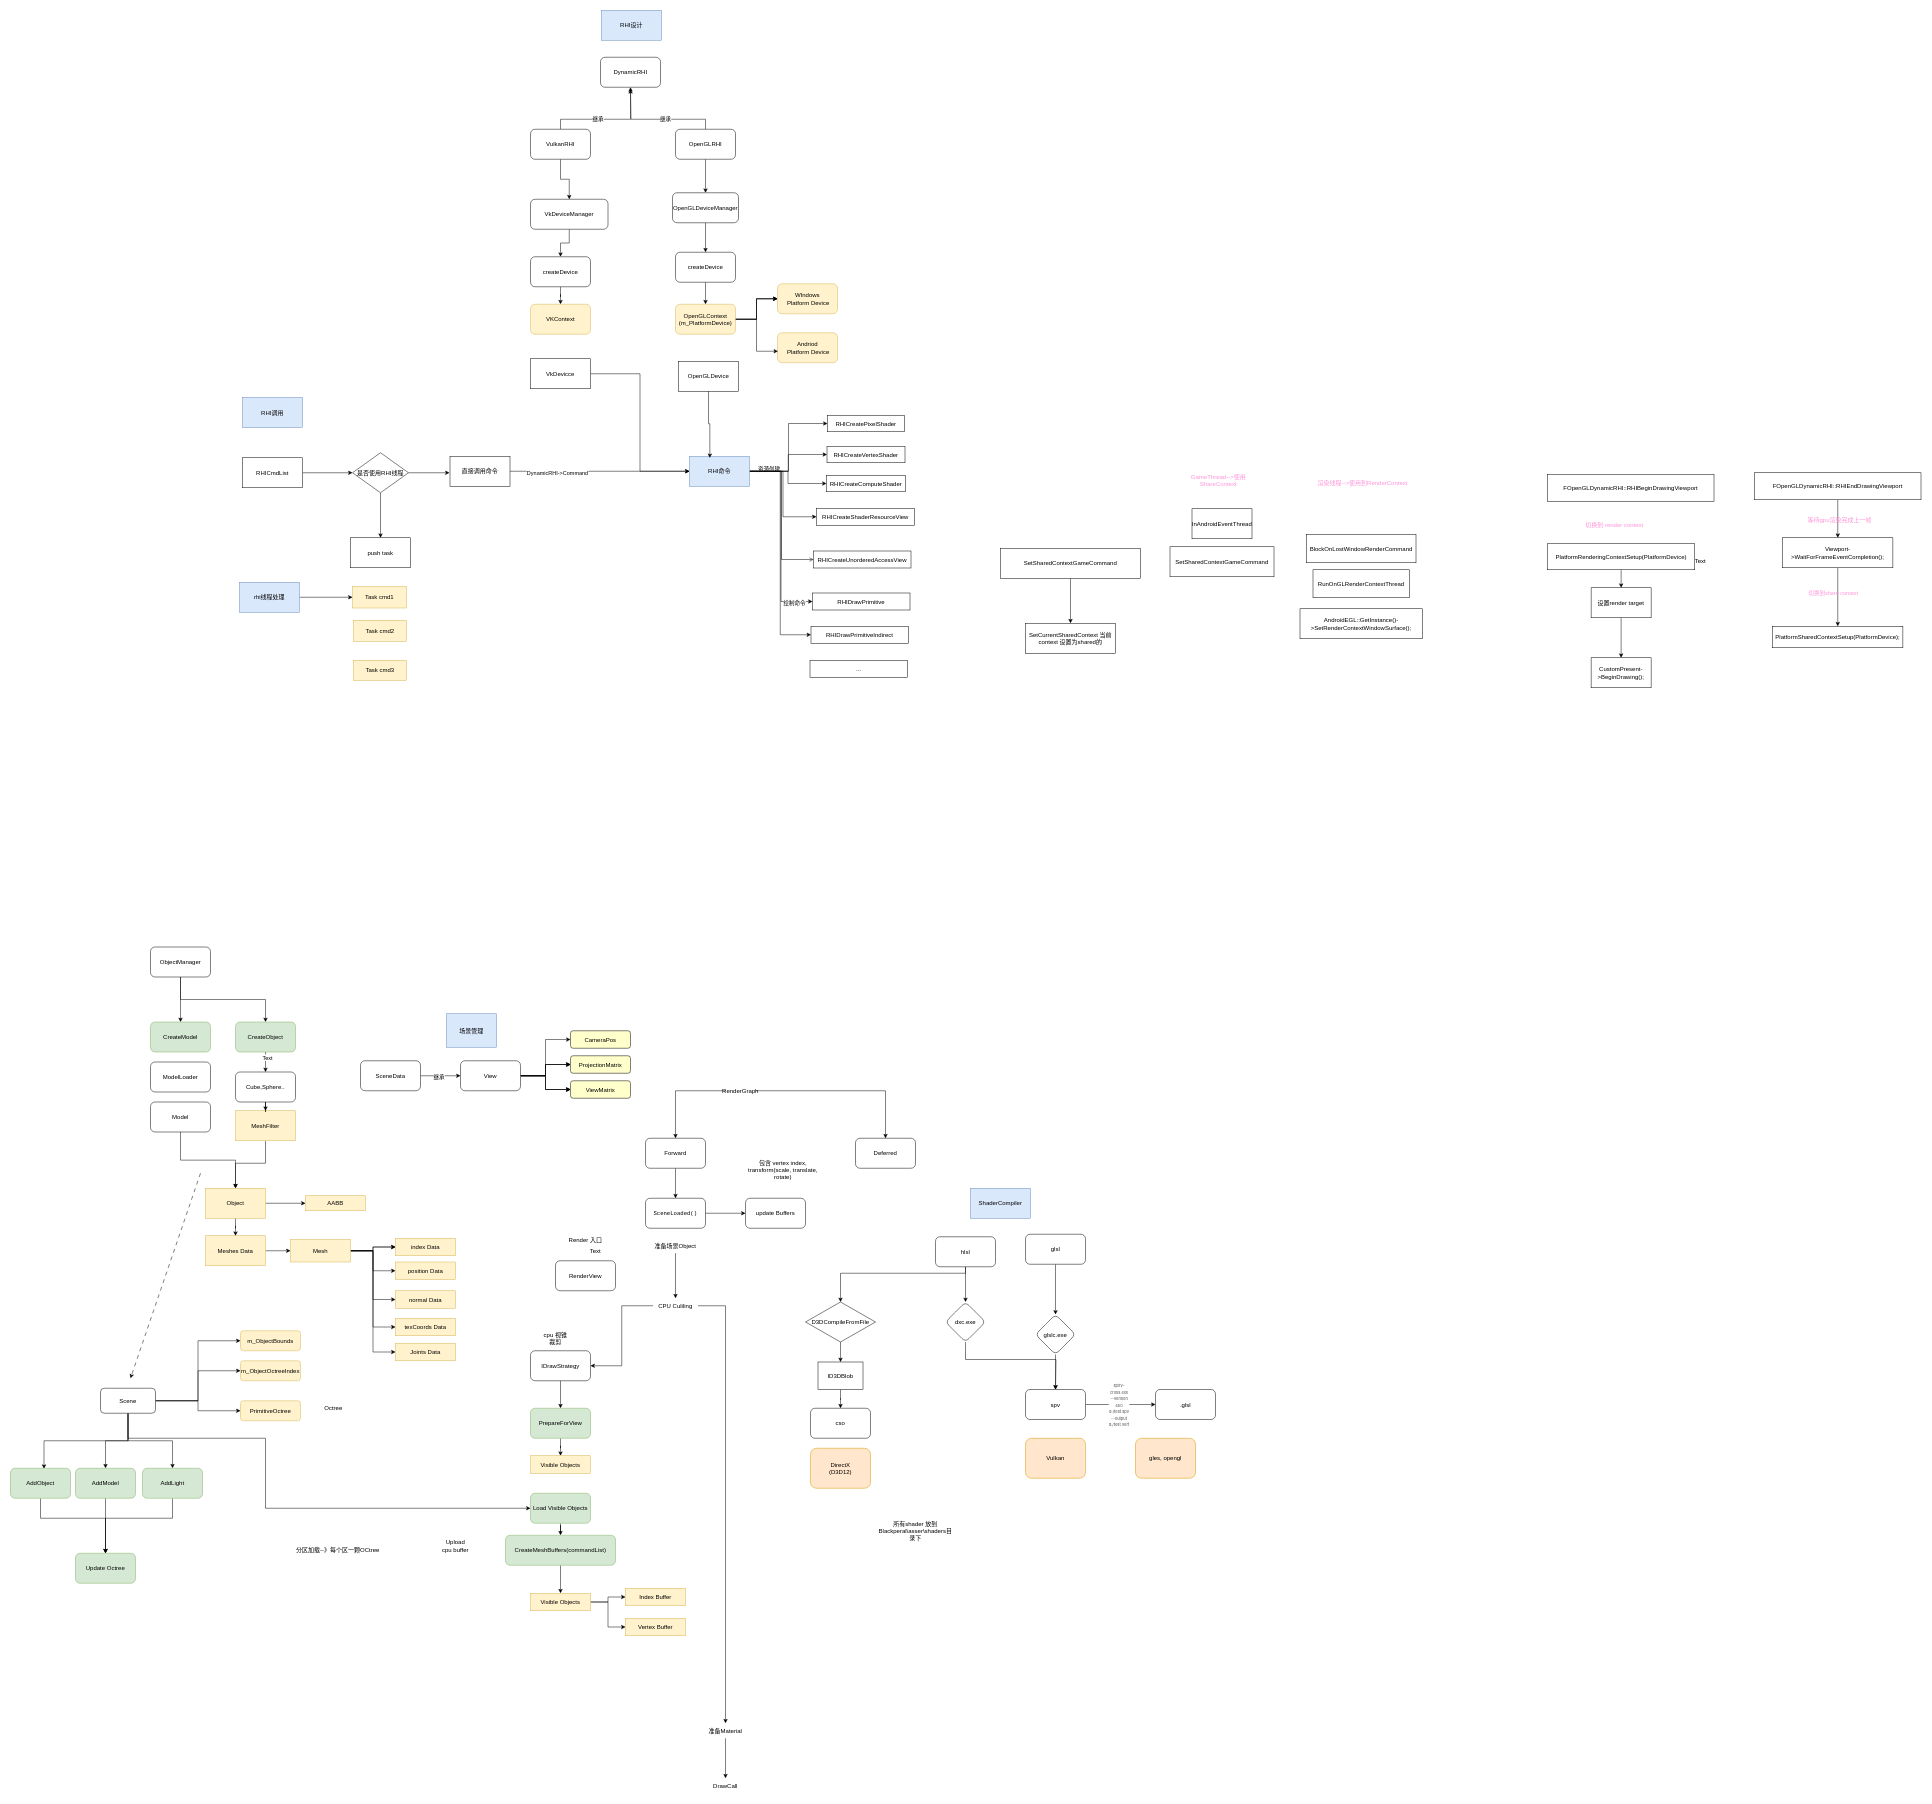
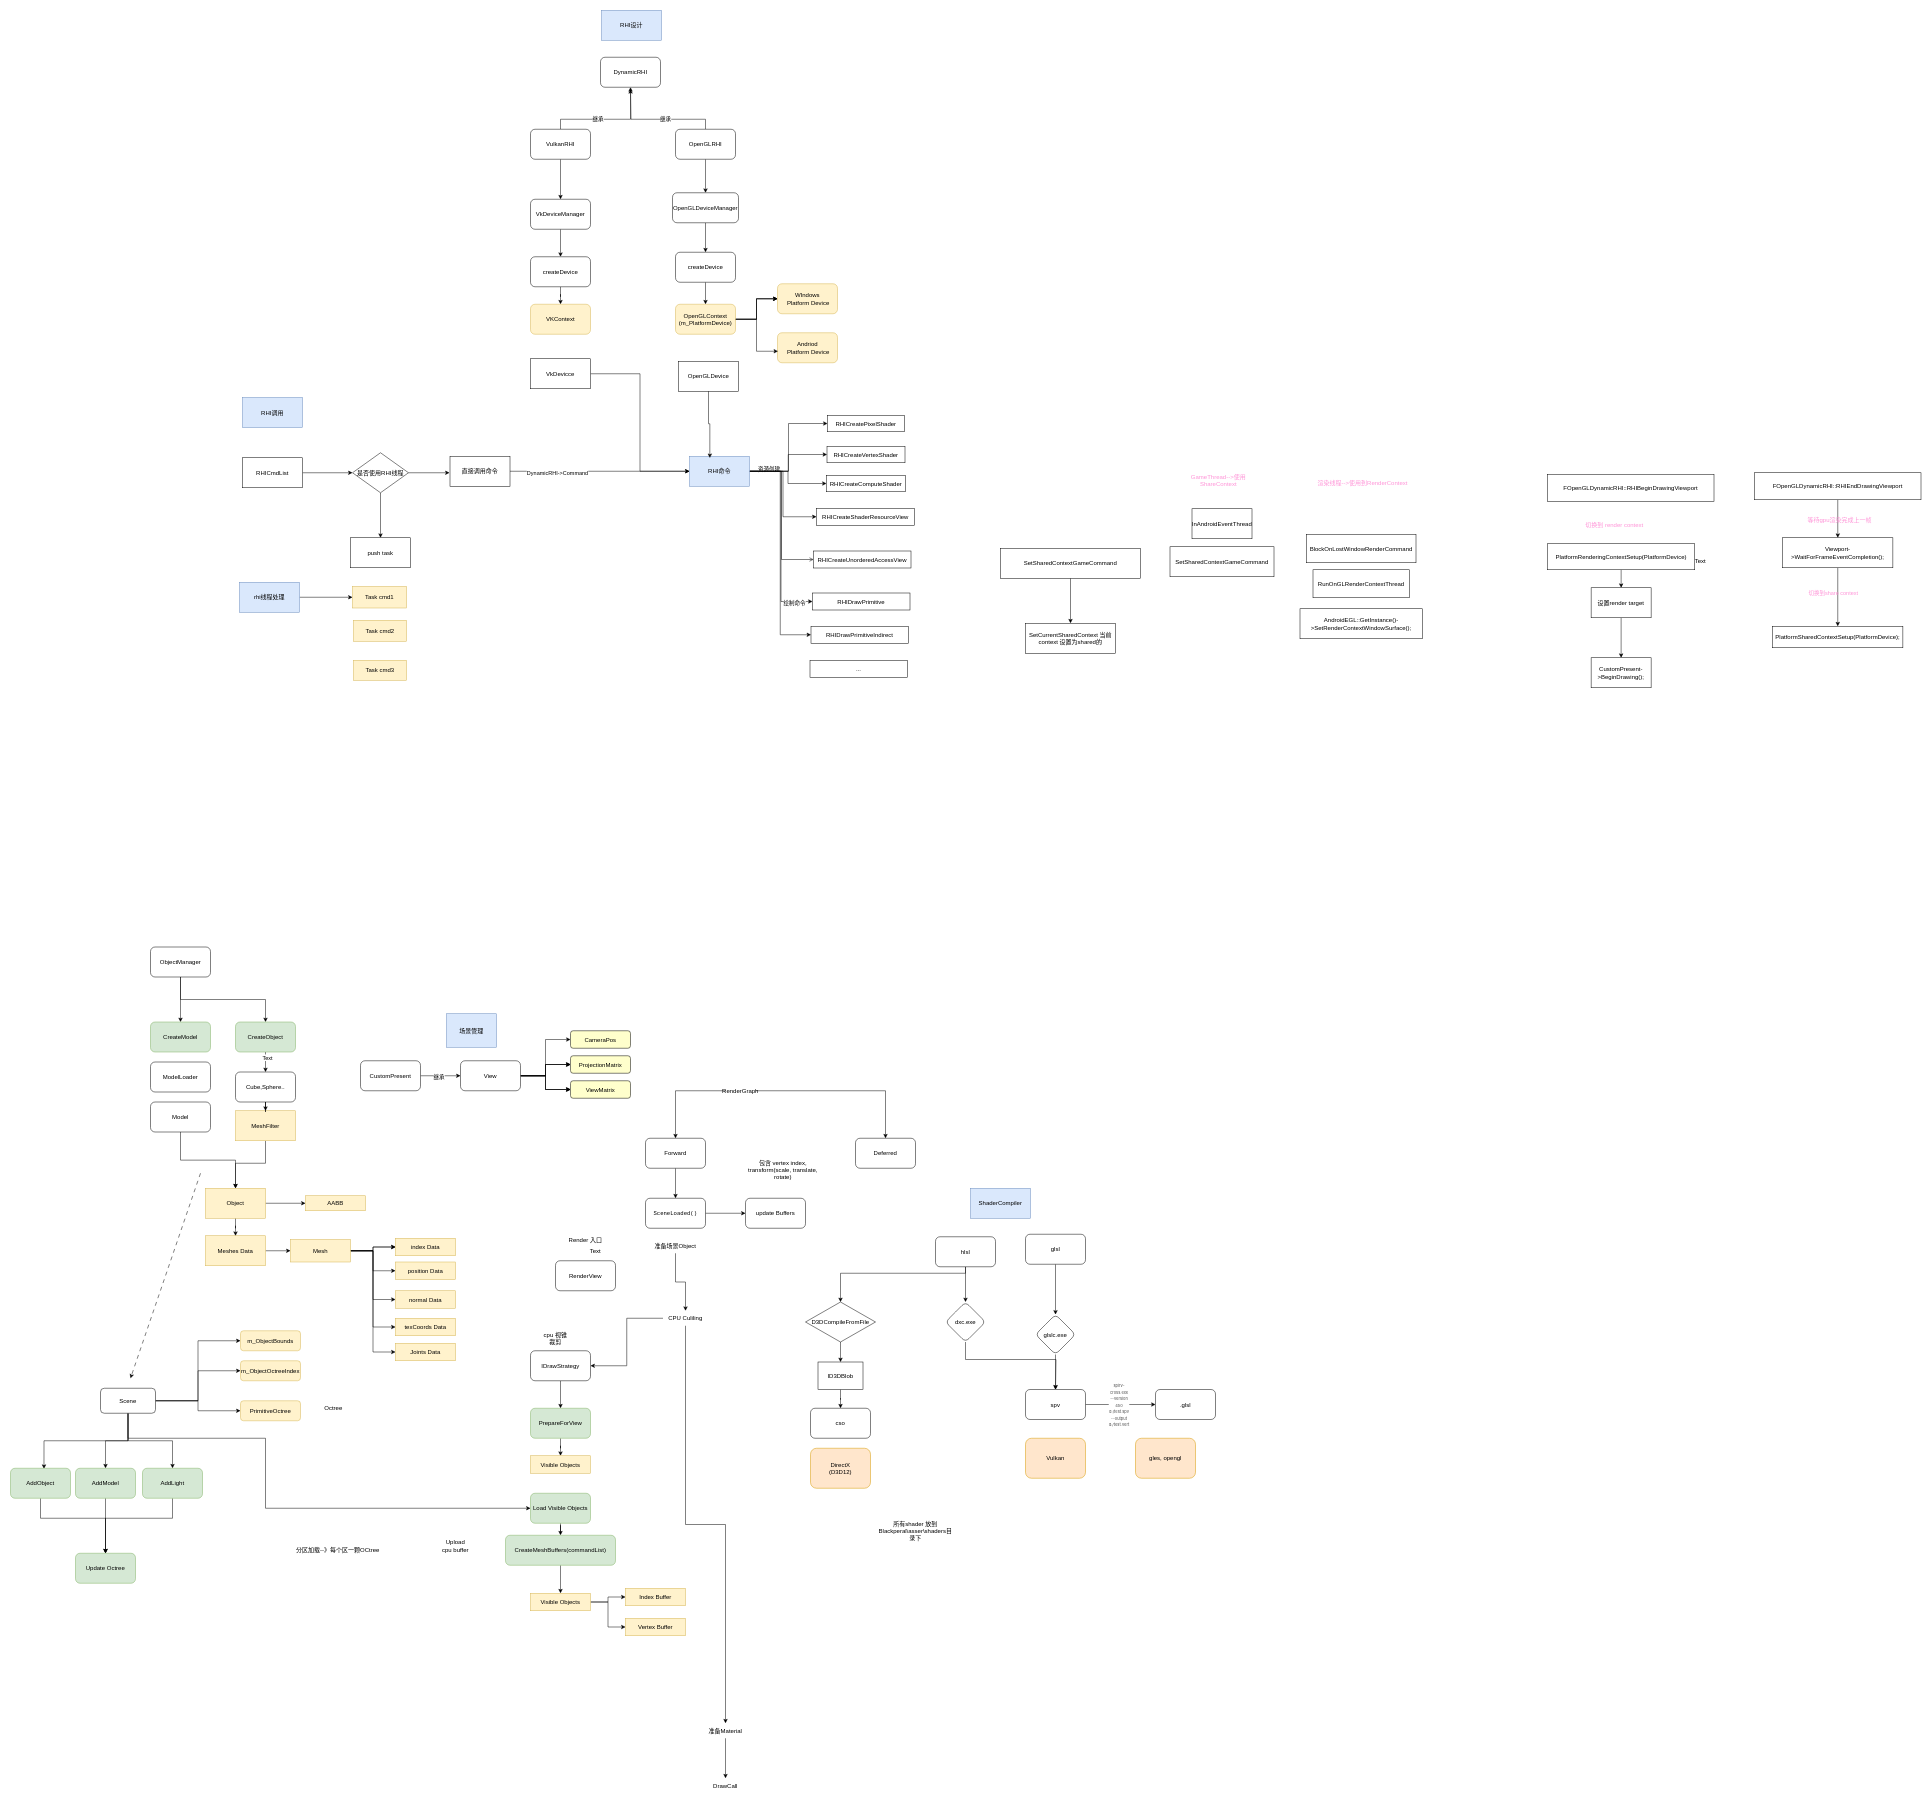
node "VkDeviceManager": size 78x30 -> 60x30
node "SceneData": label "SceneData" -> "CustomPresent"
node "CPU Culiling": moved (675, 1306) -> (685, 1318)
